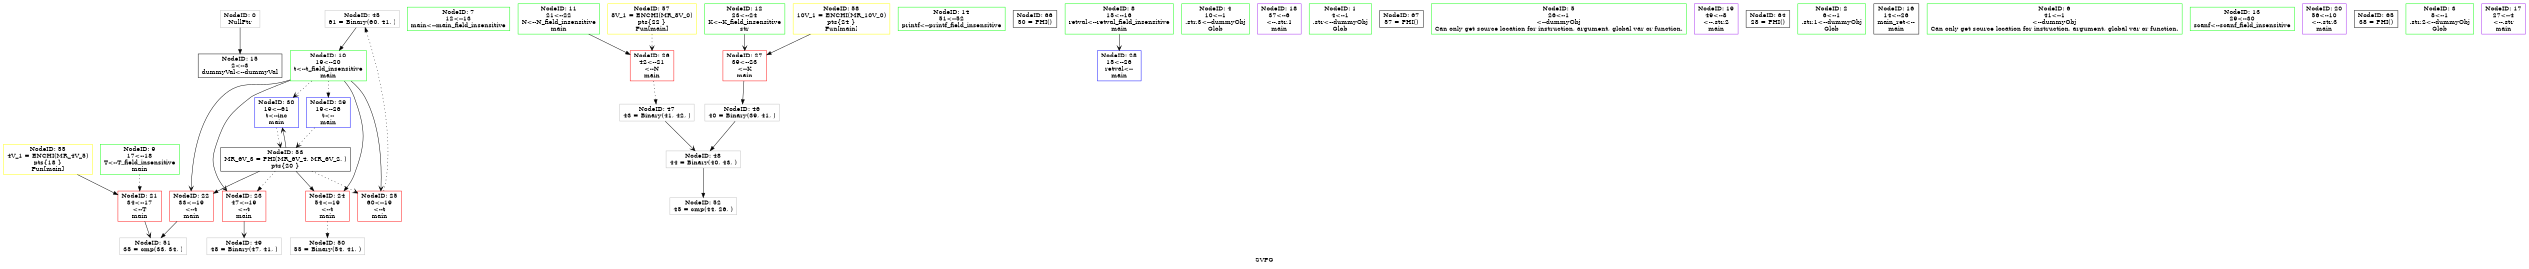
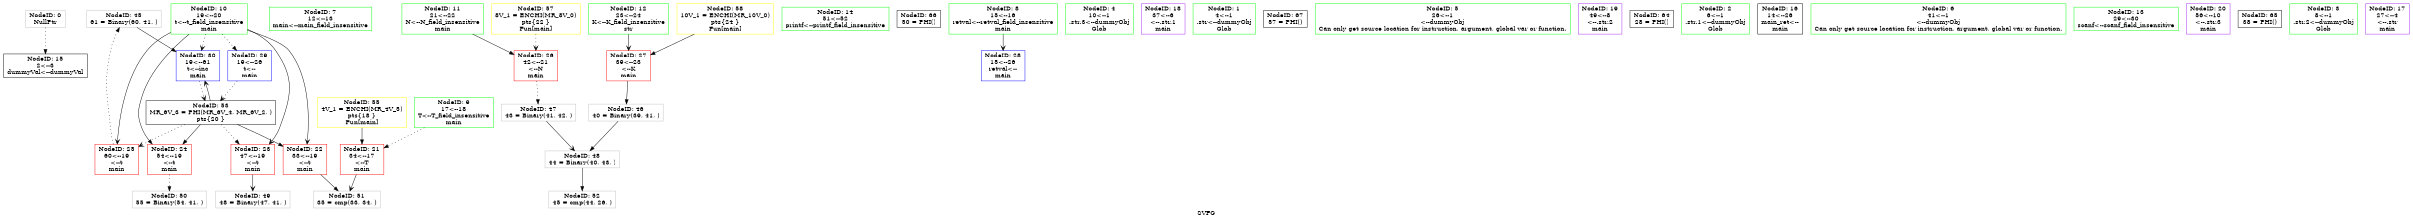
edge "NodeID: 45" -> "NodeID: 10": now "NodeID: 45" -> "NodeID: 30"
edge "NodeID: 0" -> "NodeID: 15": style solid -> dotted
